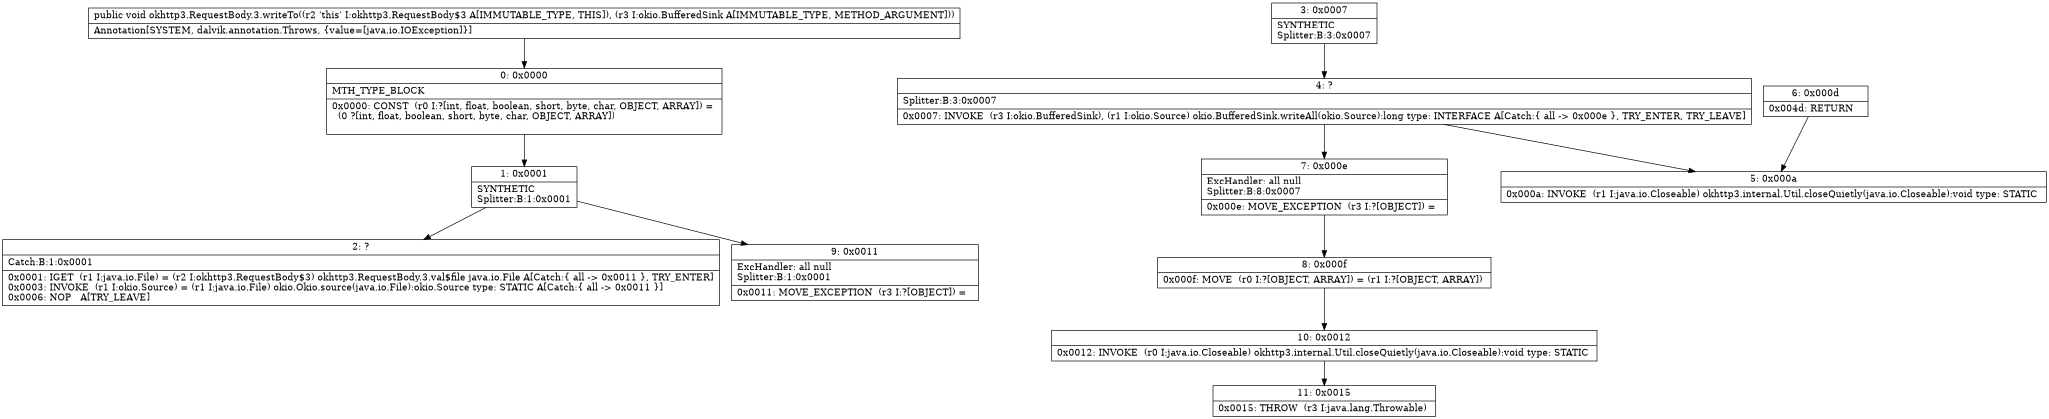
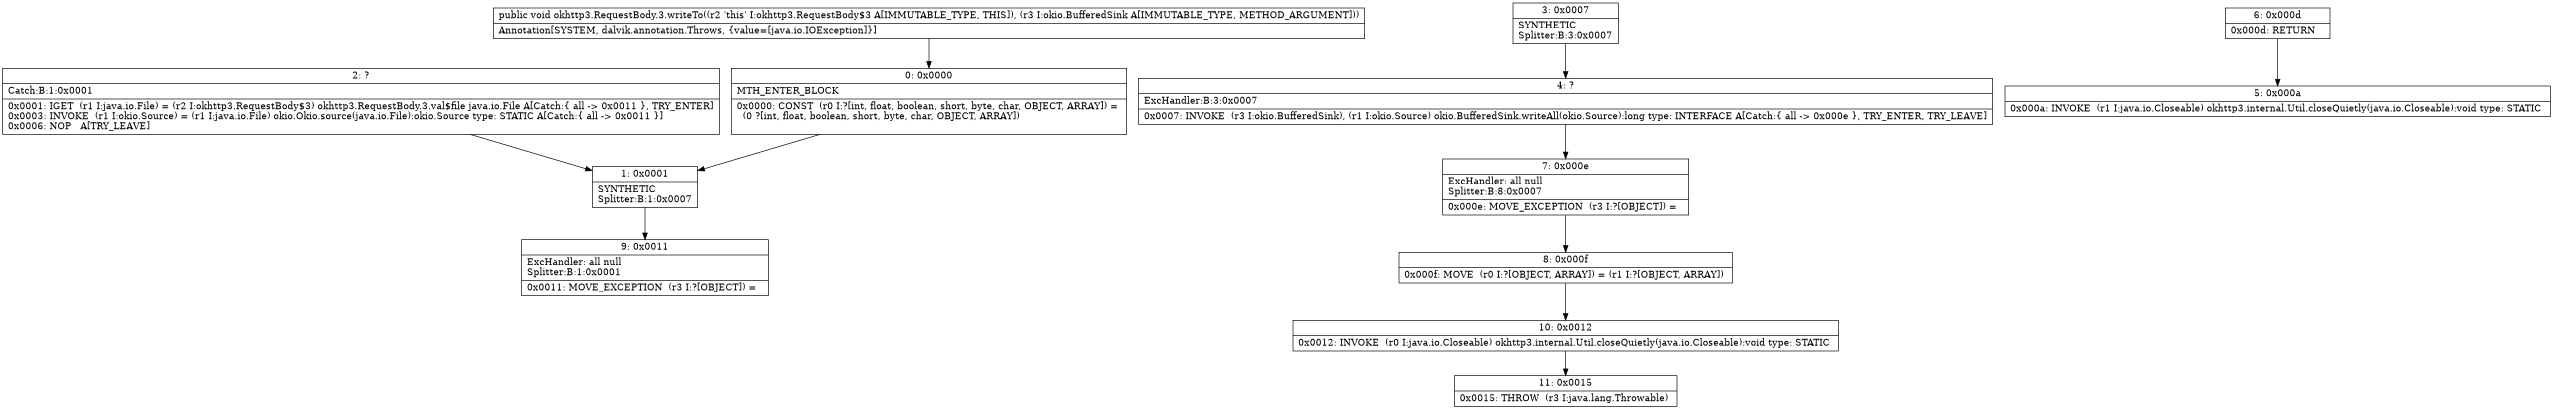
node "0: 0x0000": text "MTH_TYPE_BLOCK" -> "MTH_ENTER_BLOCK"
node "4: ?": text "Splitter:B:3:0x0007" -> "ExcHandler:B:3:0x0007"
node "6: 0x000d": text "0x004d: RETURN" -> "0x000d: RETURN"
edge "4: ?" -> "5: 0x000a": removed
node "1: 0x0001": text "Splitter:B:1:0x0001" -> "Splitter:B:1:0x0007"
edge "1: 0x0001" -> "2: ?": reversed
